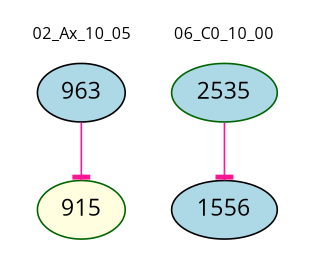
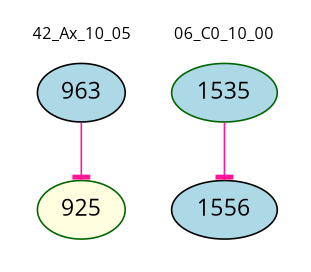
cluster "02_Ax_10_05": label "02_Ax_10_05" -> "42_Ax_10_05"
node "2535": label "2535" -> "1535"
node "915": label "915" -> "925"
